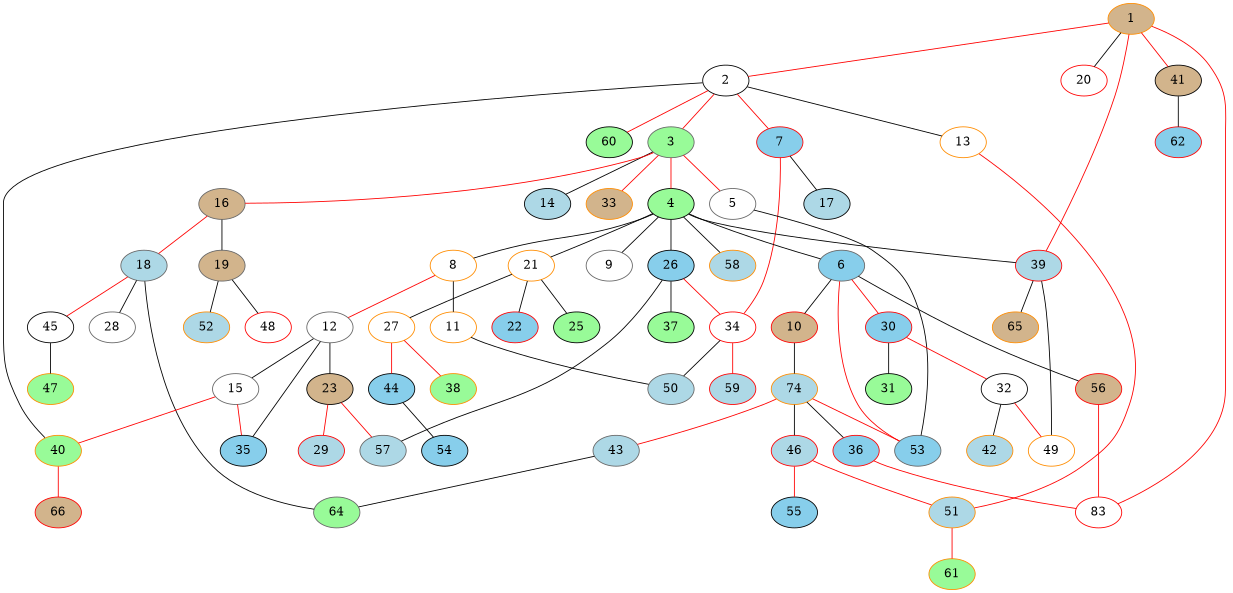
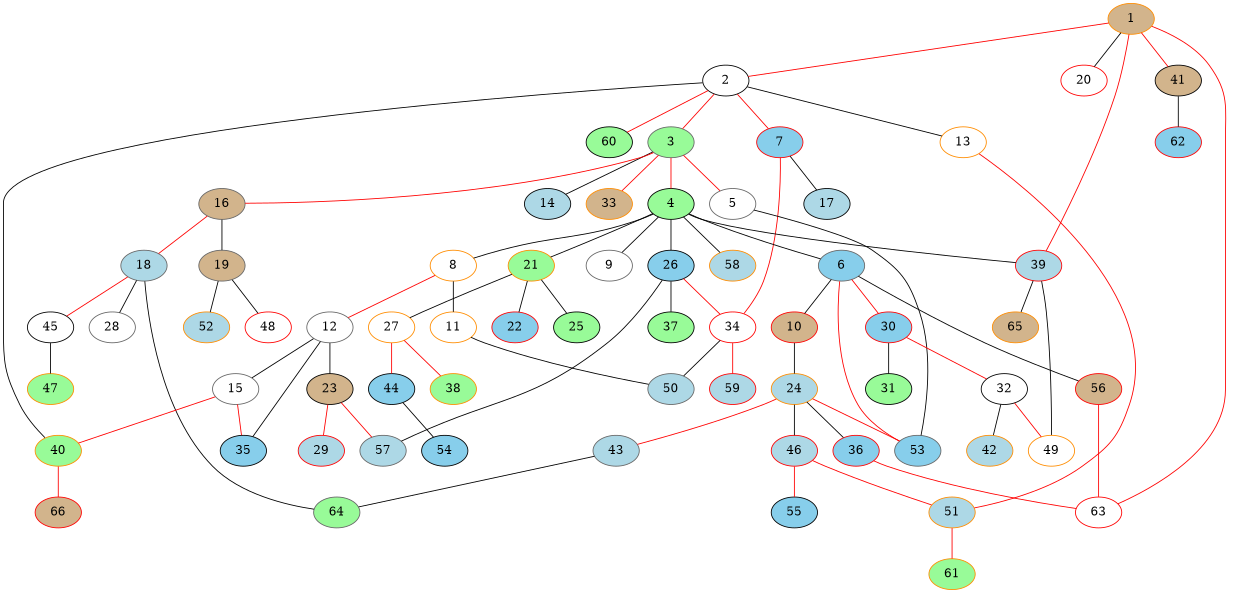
node "21": fillcolor white -> palegreen
node "74": label "74" -> "24"
node "83": label "83" -> "63"
